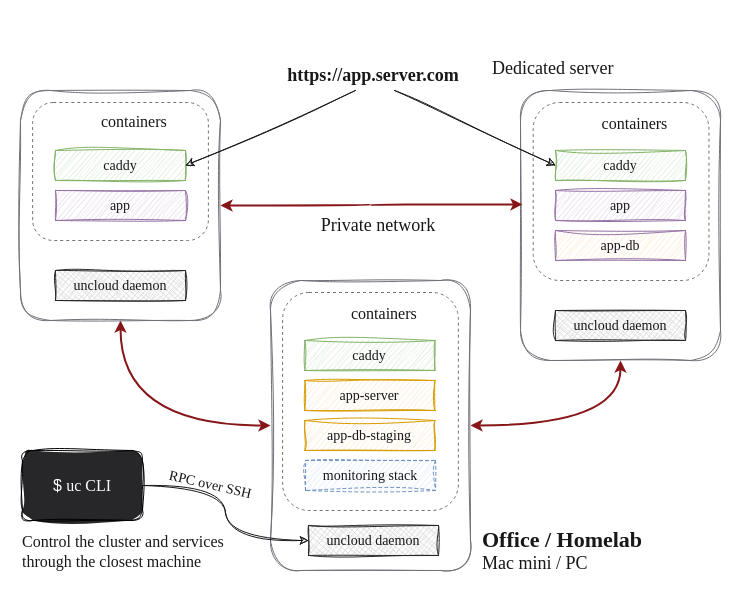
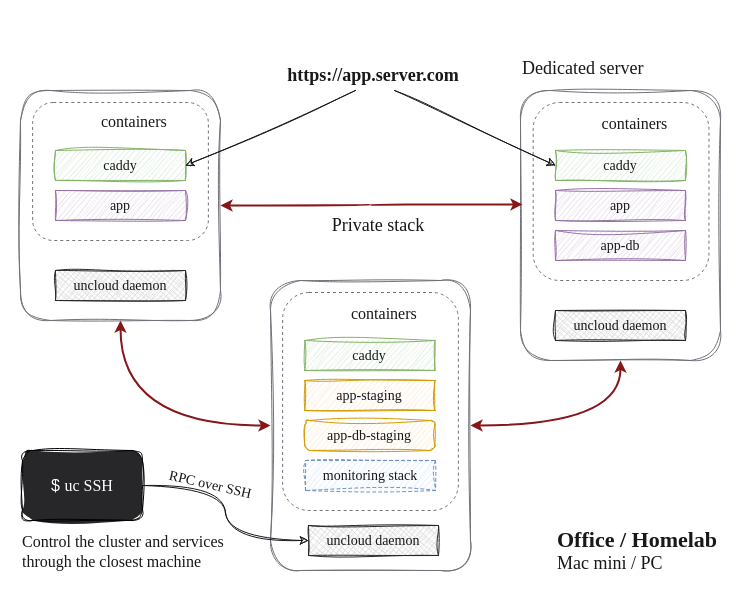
node "Dedicated server": moved (576, 69) -> (606, 69)
node "Private network": label "Private network" -> "Private stack"
node "app-db": fillcolor #ffe6cc -> #e1d5e7
node "app-server": label "app-server" -> "app-staging"
node "app-db-staging": shape rectangle -> rounded rectangle
node "$ uc CLI": label "$ uc CLI" -> "$ uc SSH"
node "Office / Homelab Mac mini / PC": moved (566, 551) -> (641, 551)
